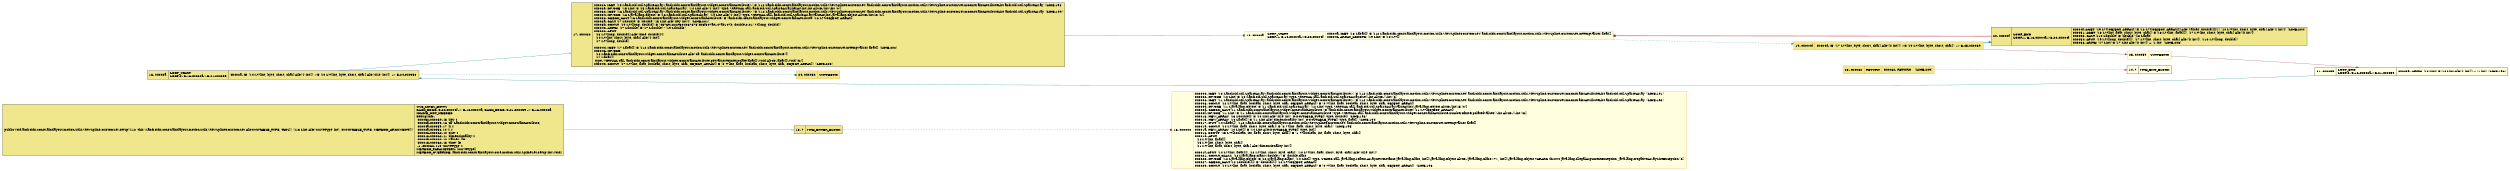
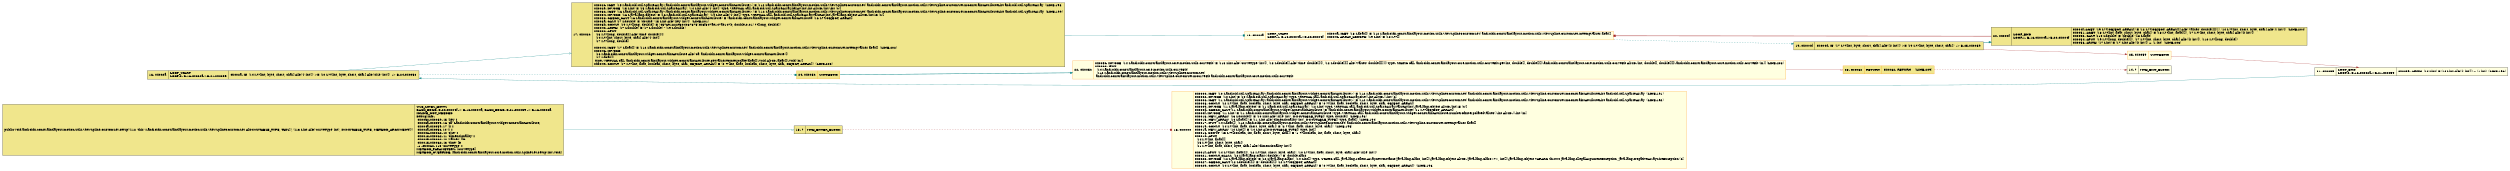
node "19: 0x004d": color darkorange -> black
node "22: 0x005c": added
